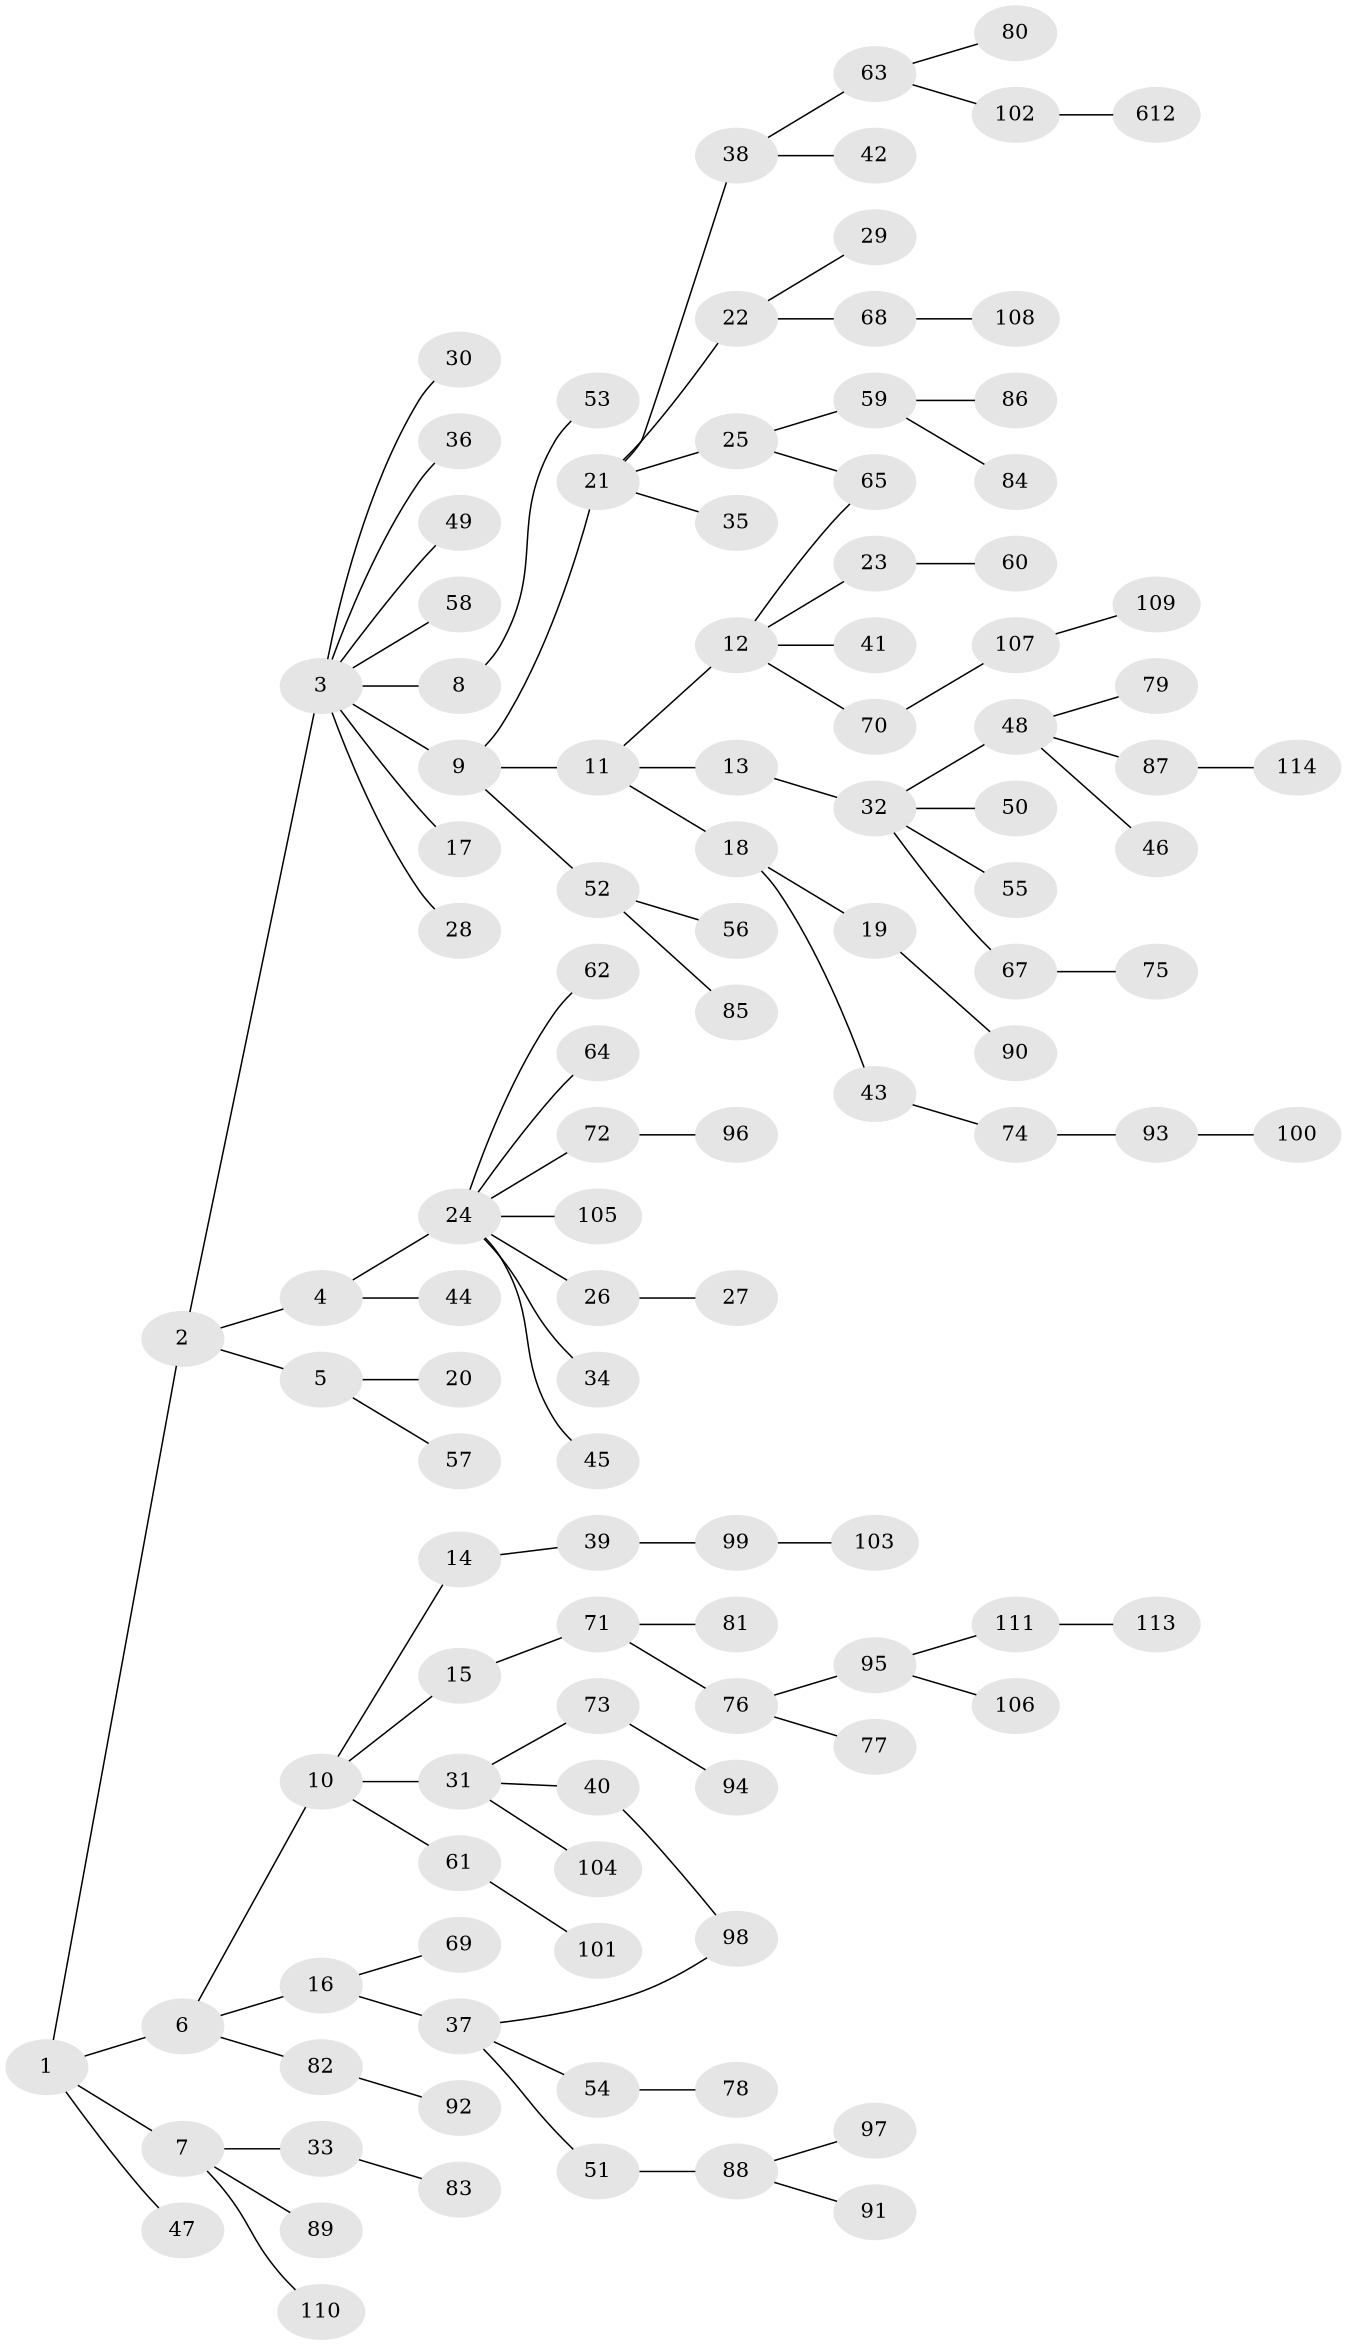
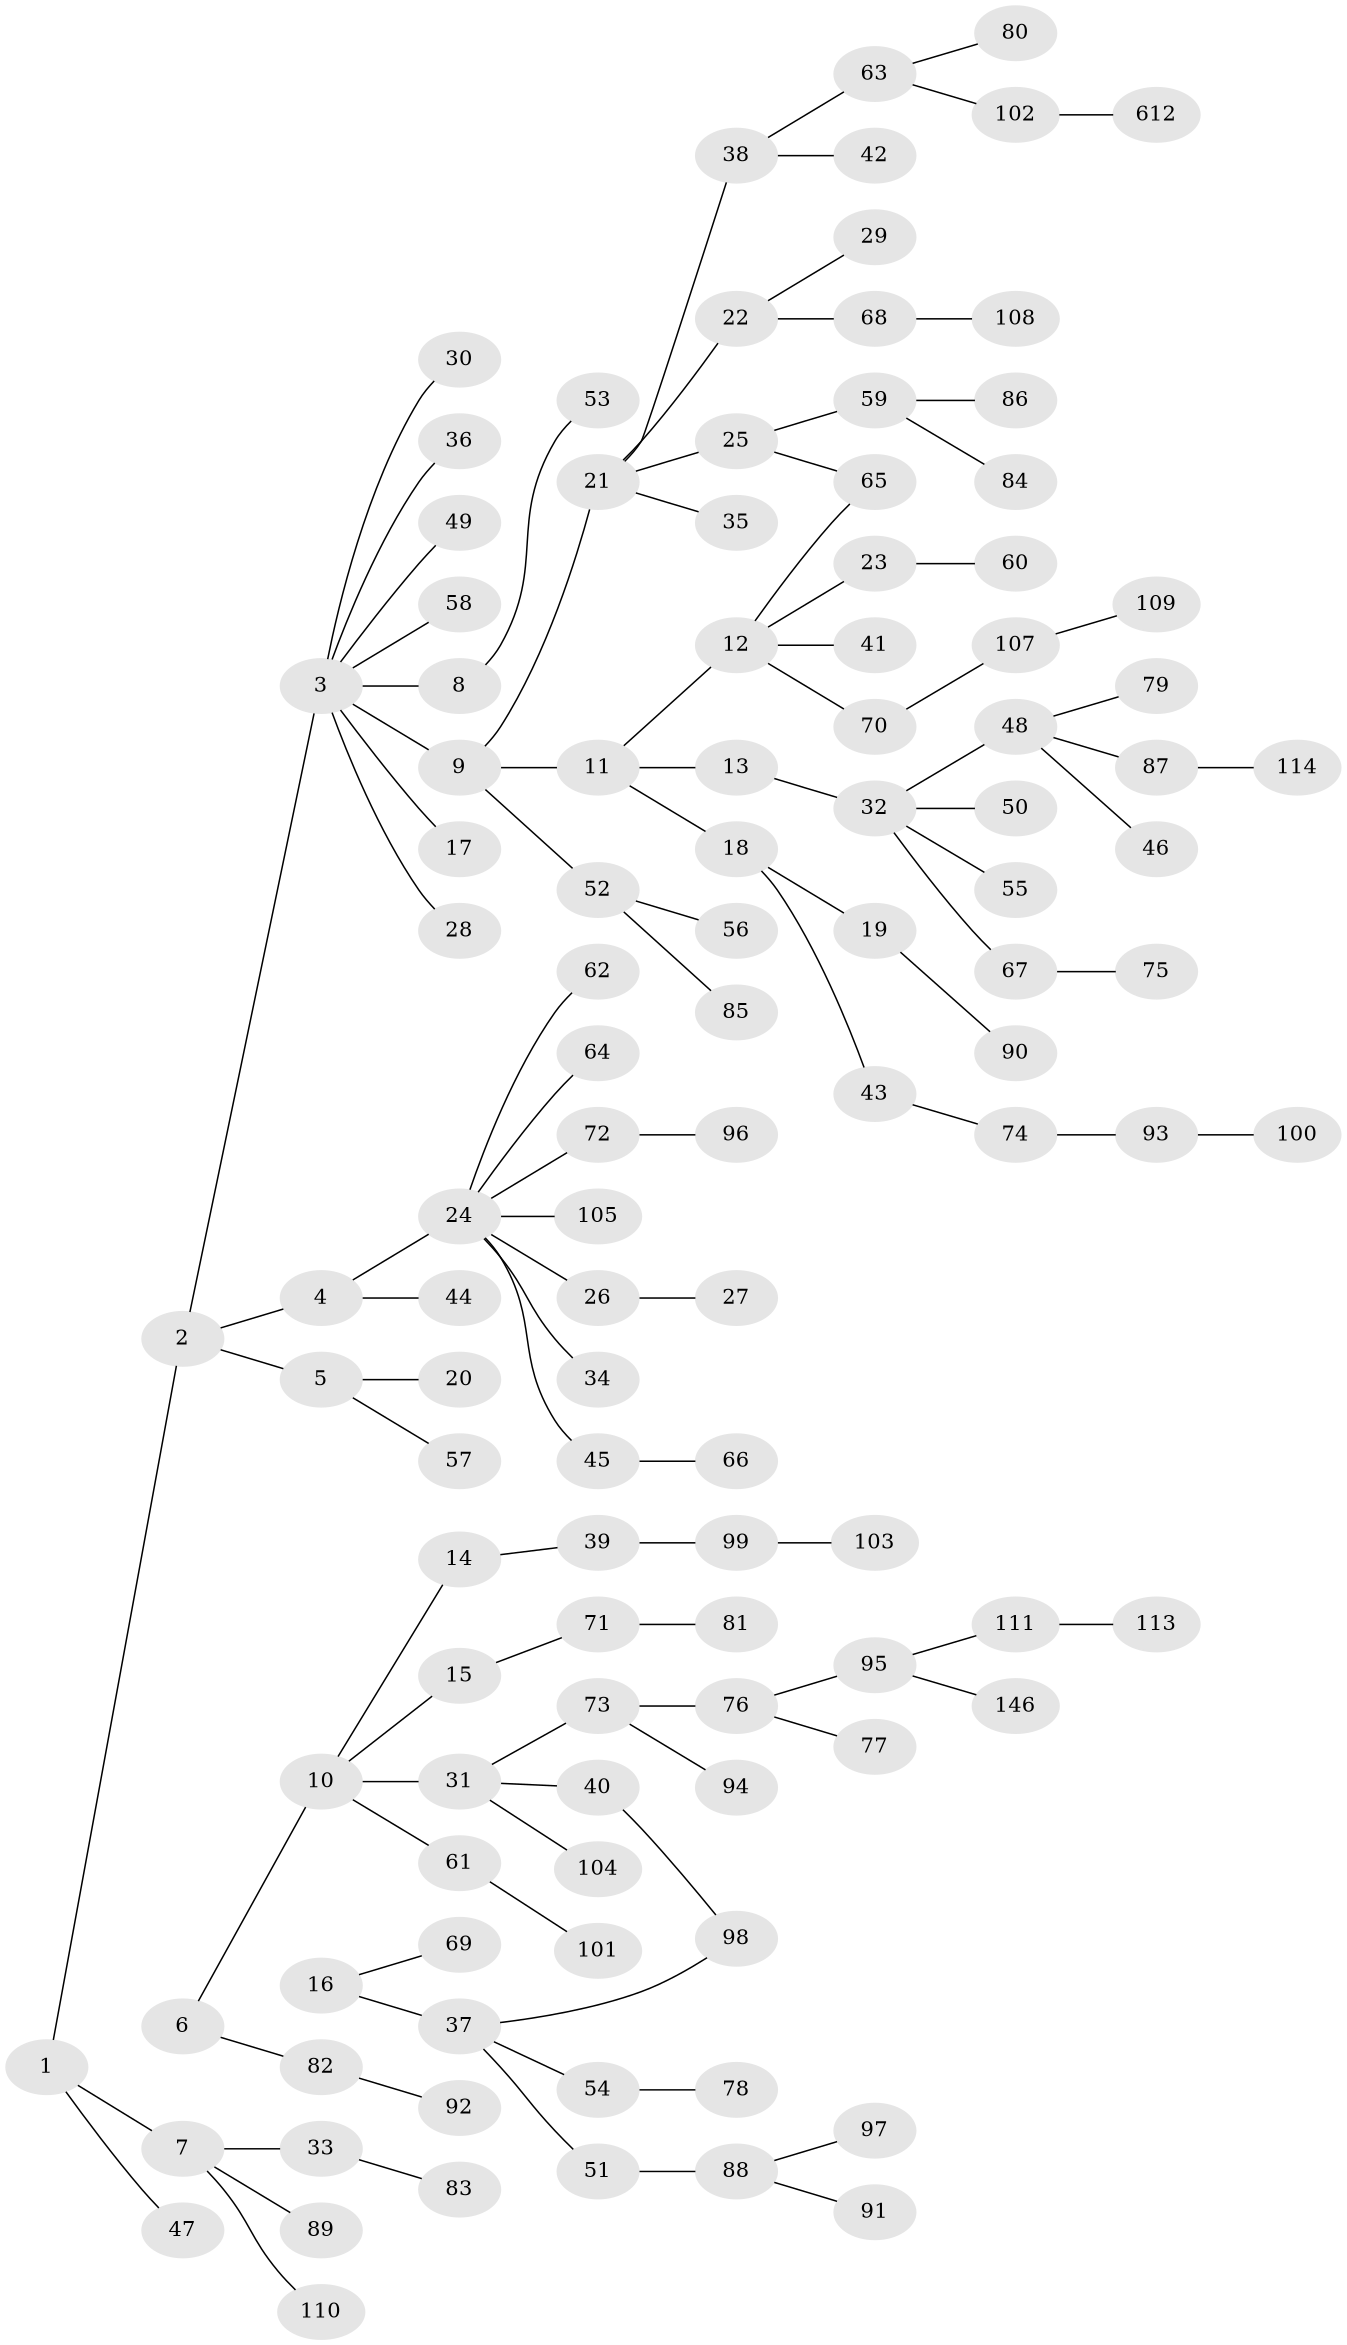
node "66": added
edge "71" -- "76": now "73" -- "76"
node "106": label "106" -> "146"
edge "16" -- "6": removed
edge "6" -- "1": removed
